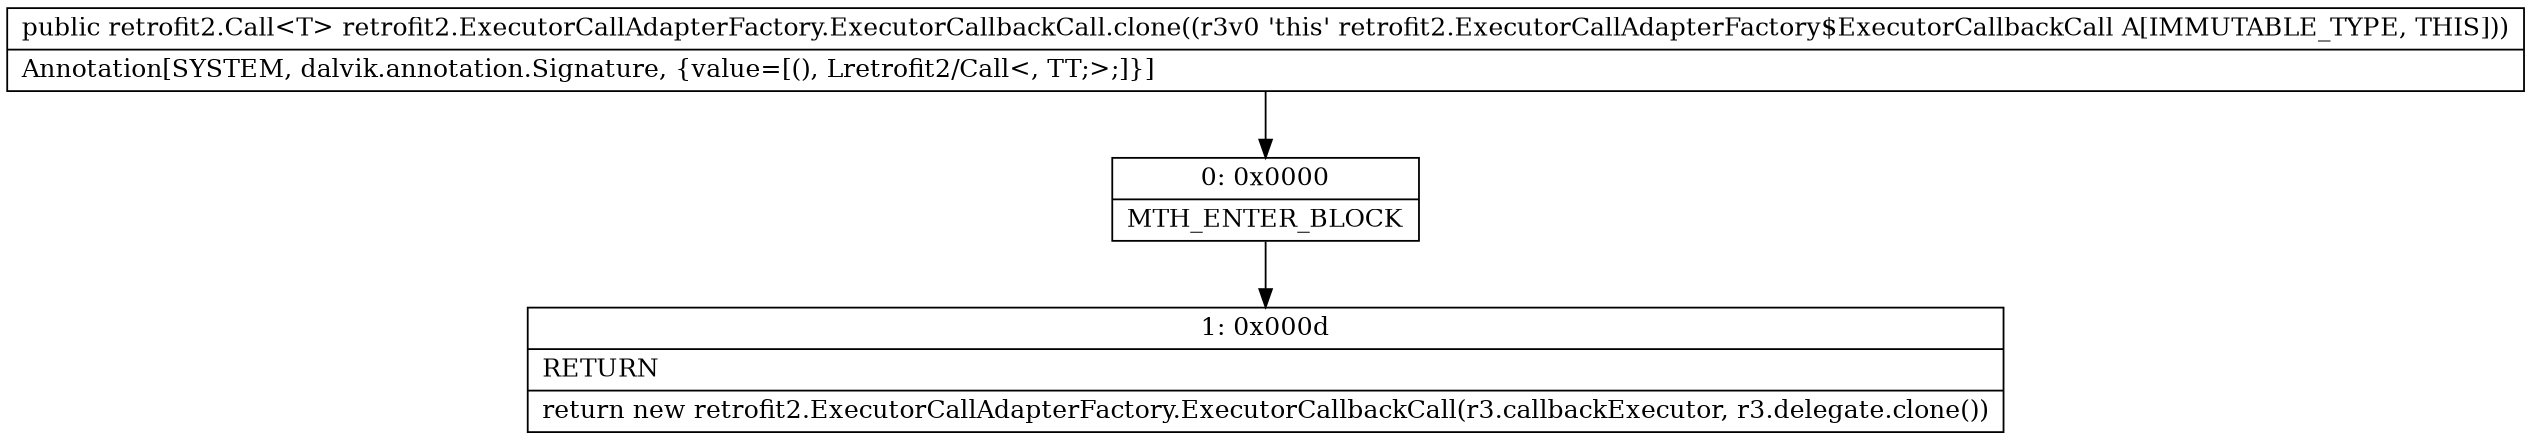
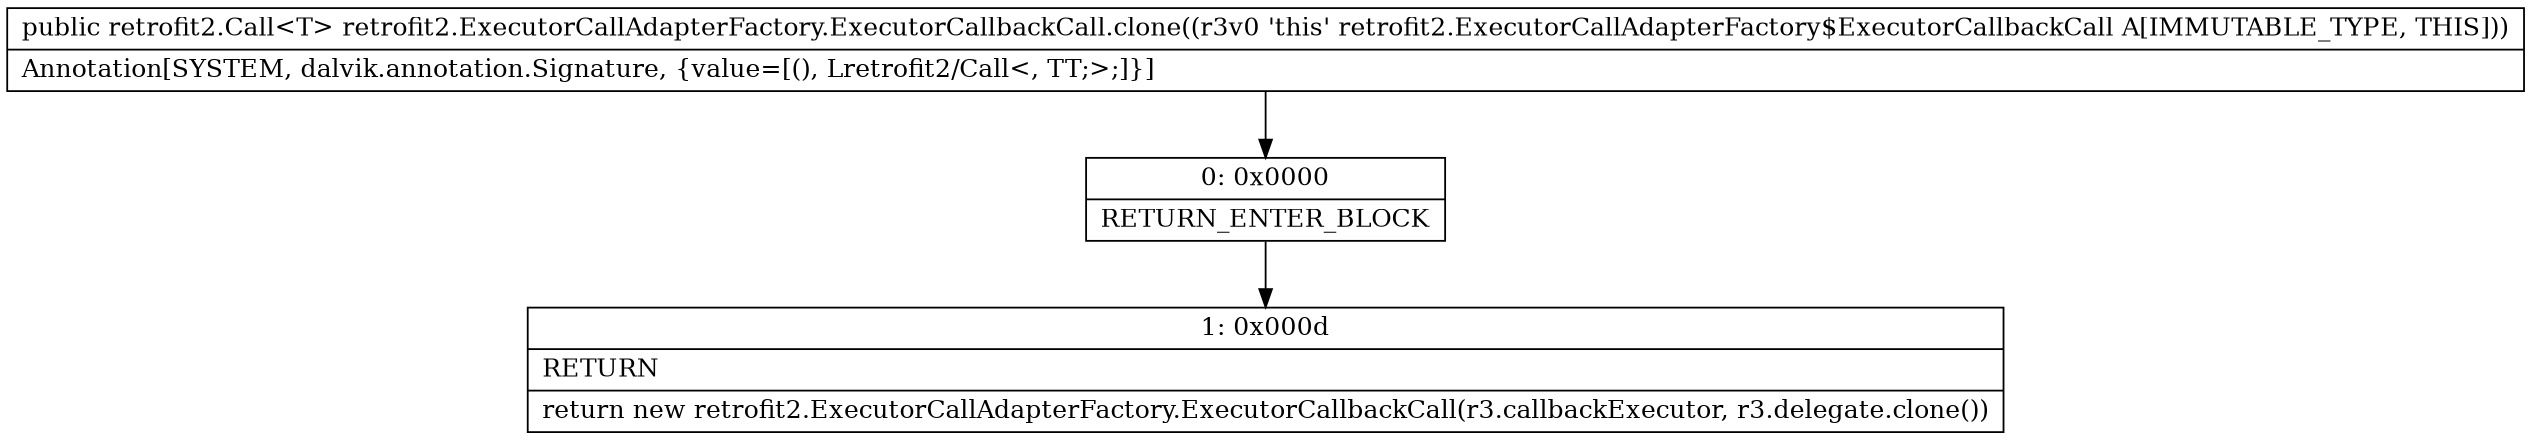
node "0: 0x0000": text "MTH_ENTER_BLOCK" -> "RETURN_ENTER_BLOCK"
